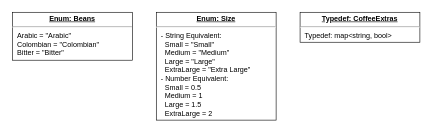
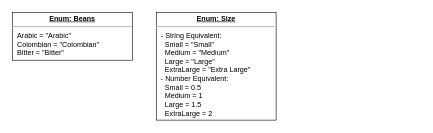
node "Typedef: CoffeeExtras Typedef: map<string, bool>": removed
